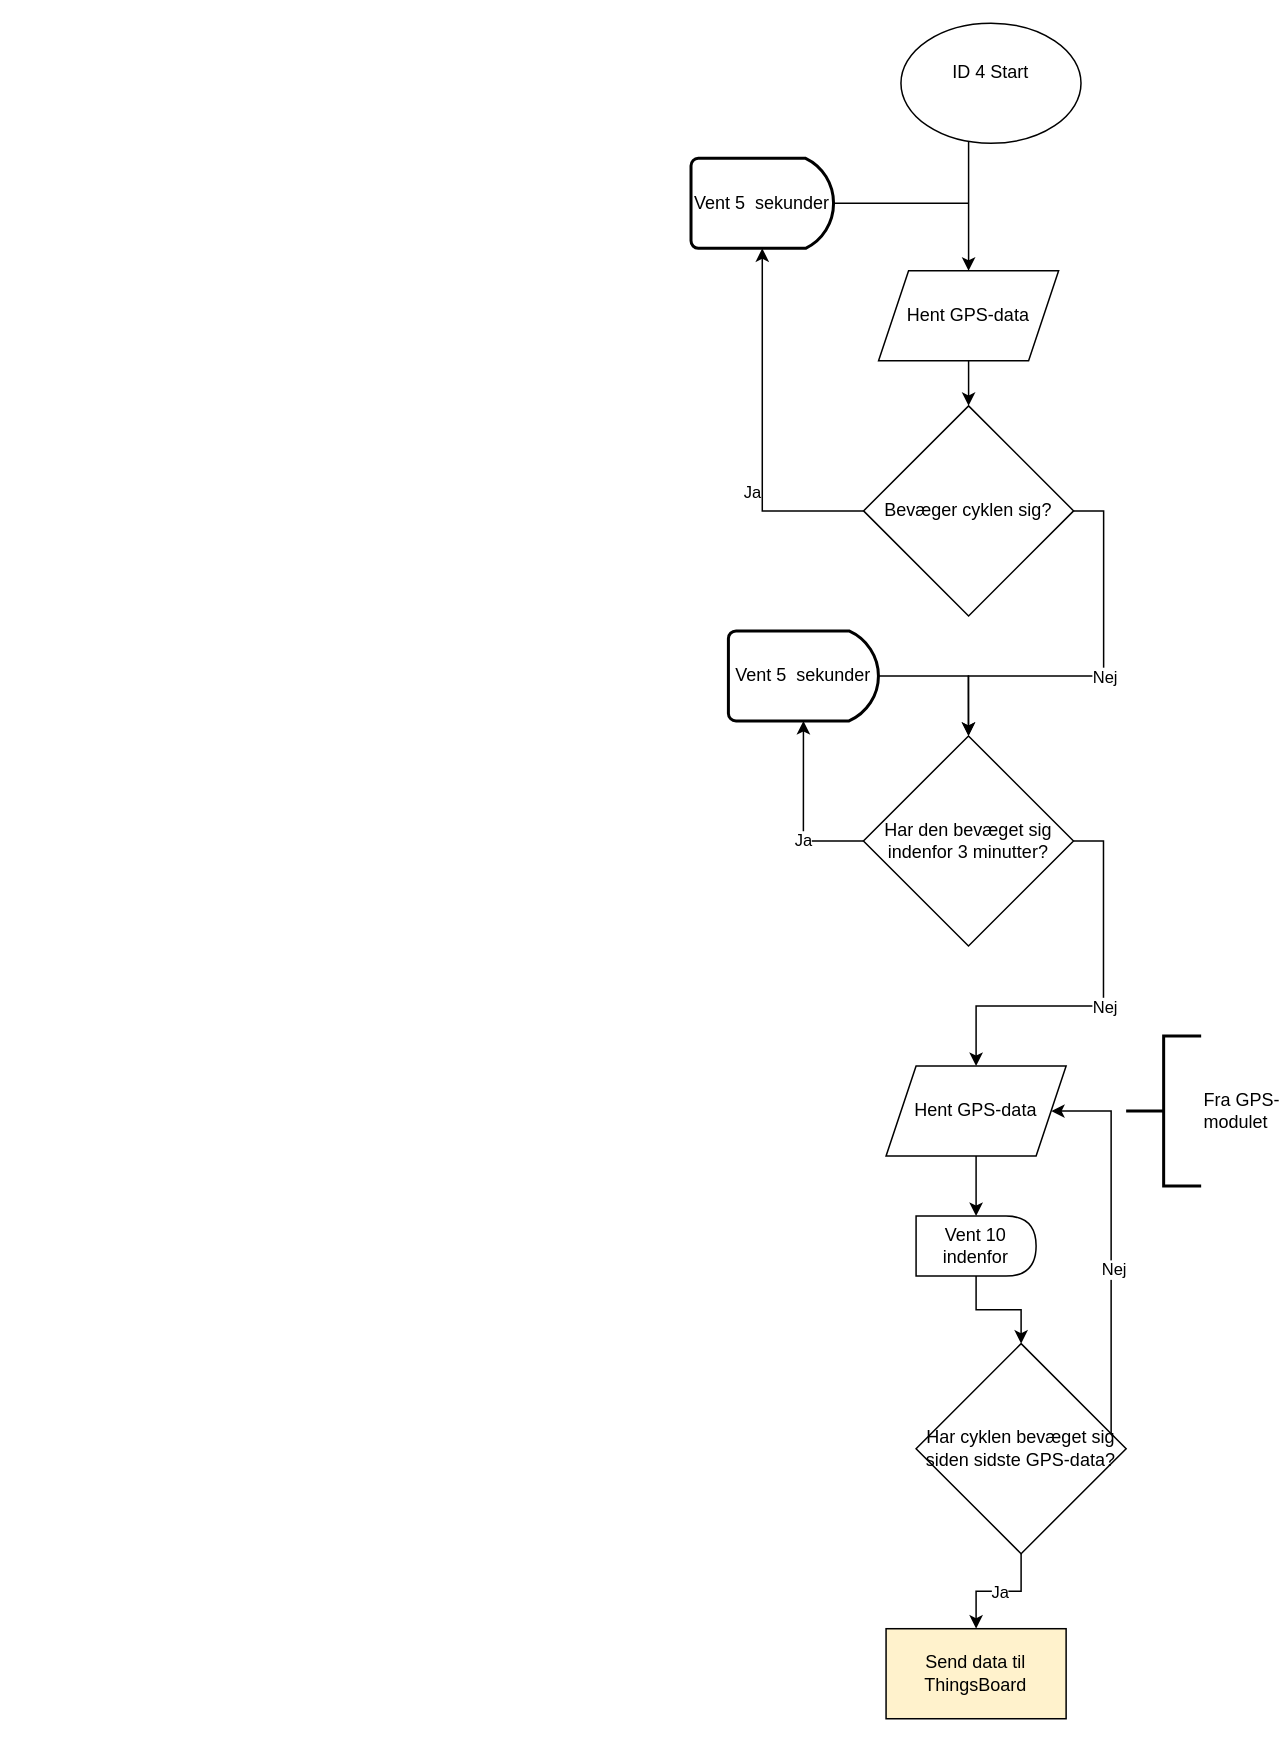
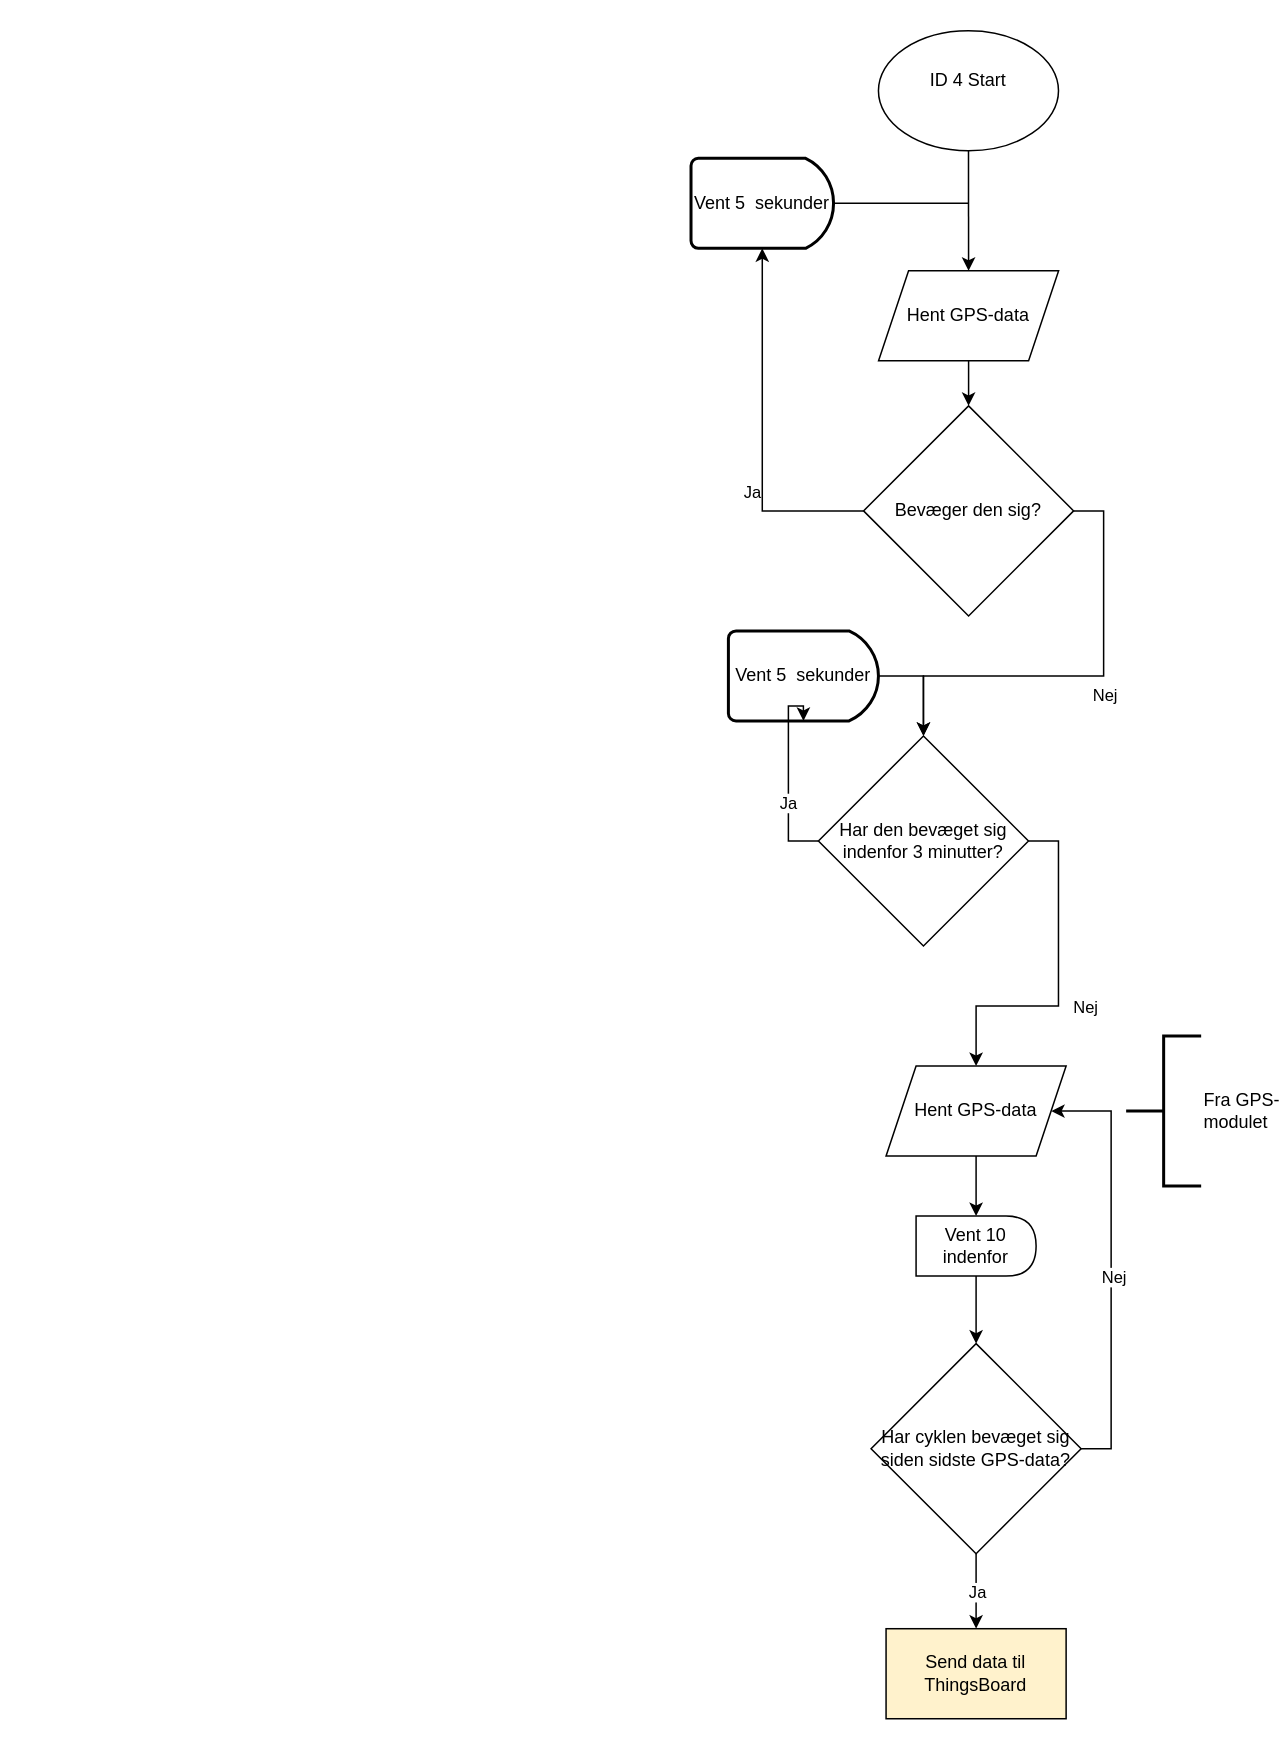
node "ID 4 Start": moved (991, 83) -> (968, 91)
node "Bevæger cyklen sig?": label "Bevæger cyklen sig?" -> "Bevæger den sig?"
node "Har den bevæget sig indenfor 3 minutter?": moved (968, 841) -> (923, 841)
node "Har cyklen bevæget sig siden sidste GPS-data?": moved (1021, 1448) -> (976, 1448)
